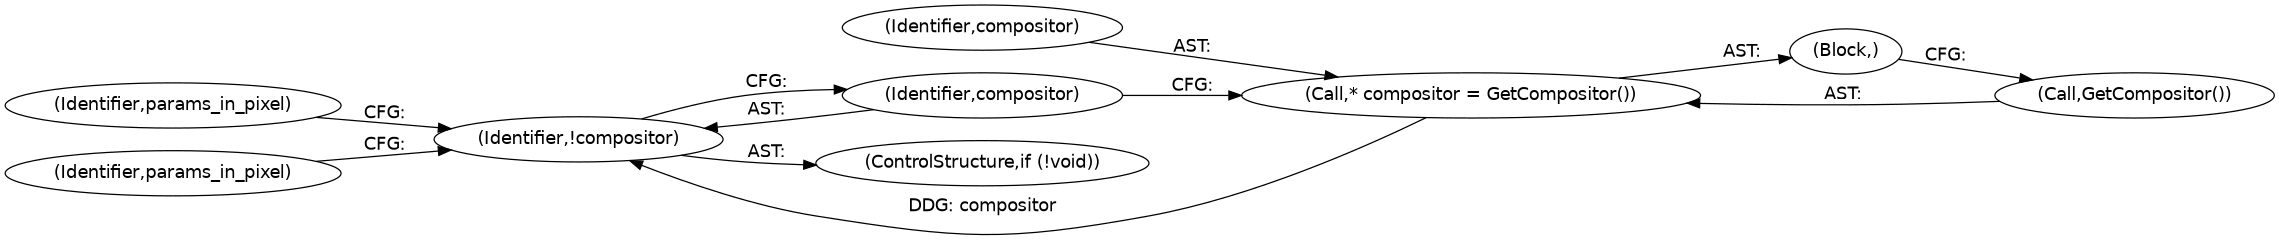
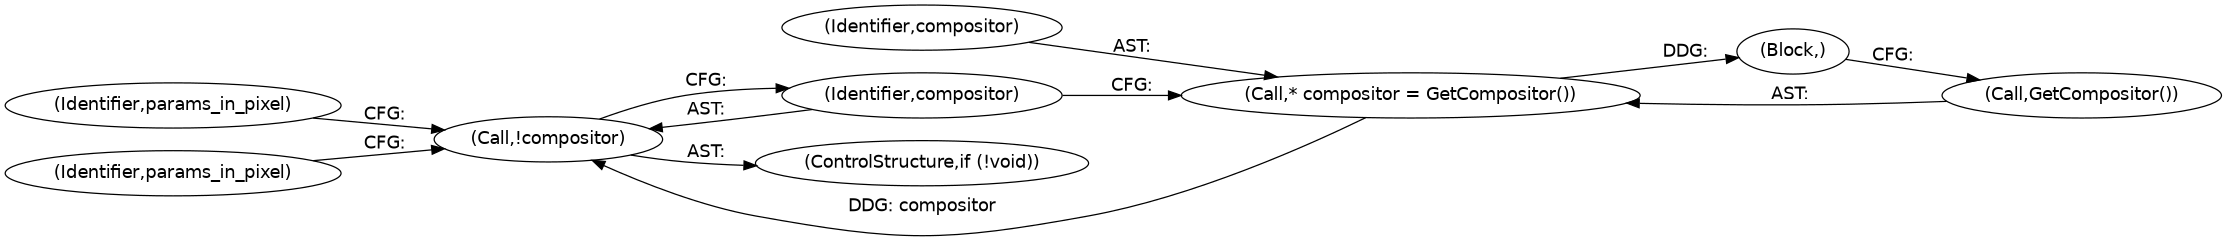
edge "(Call,* compositor = GetCompositor())" -> "(Block,)": label "AST: " -> "DDG: "
node "(Identifier,!compositor)": label "(Identifier,!compositor)" -> "(Call,!compositor)"
